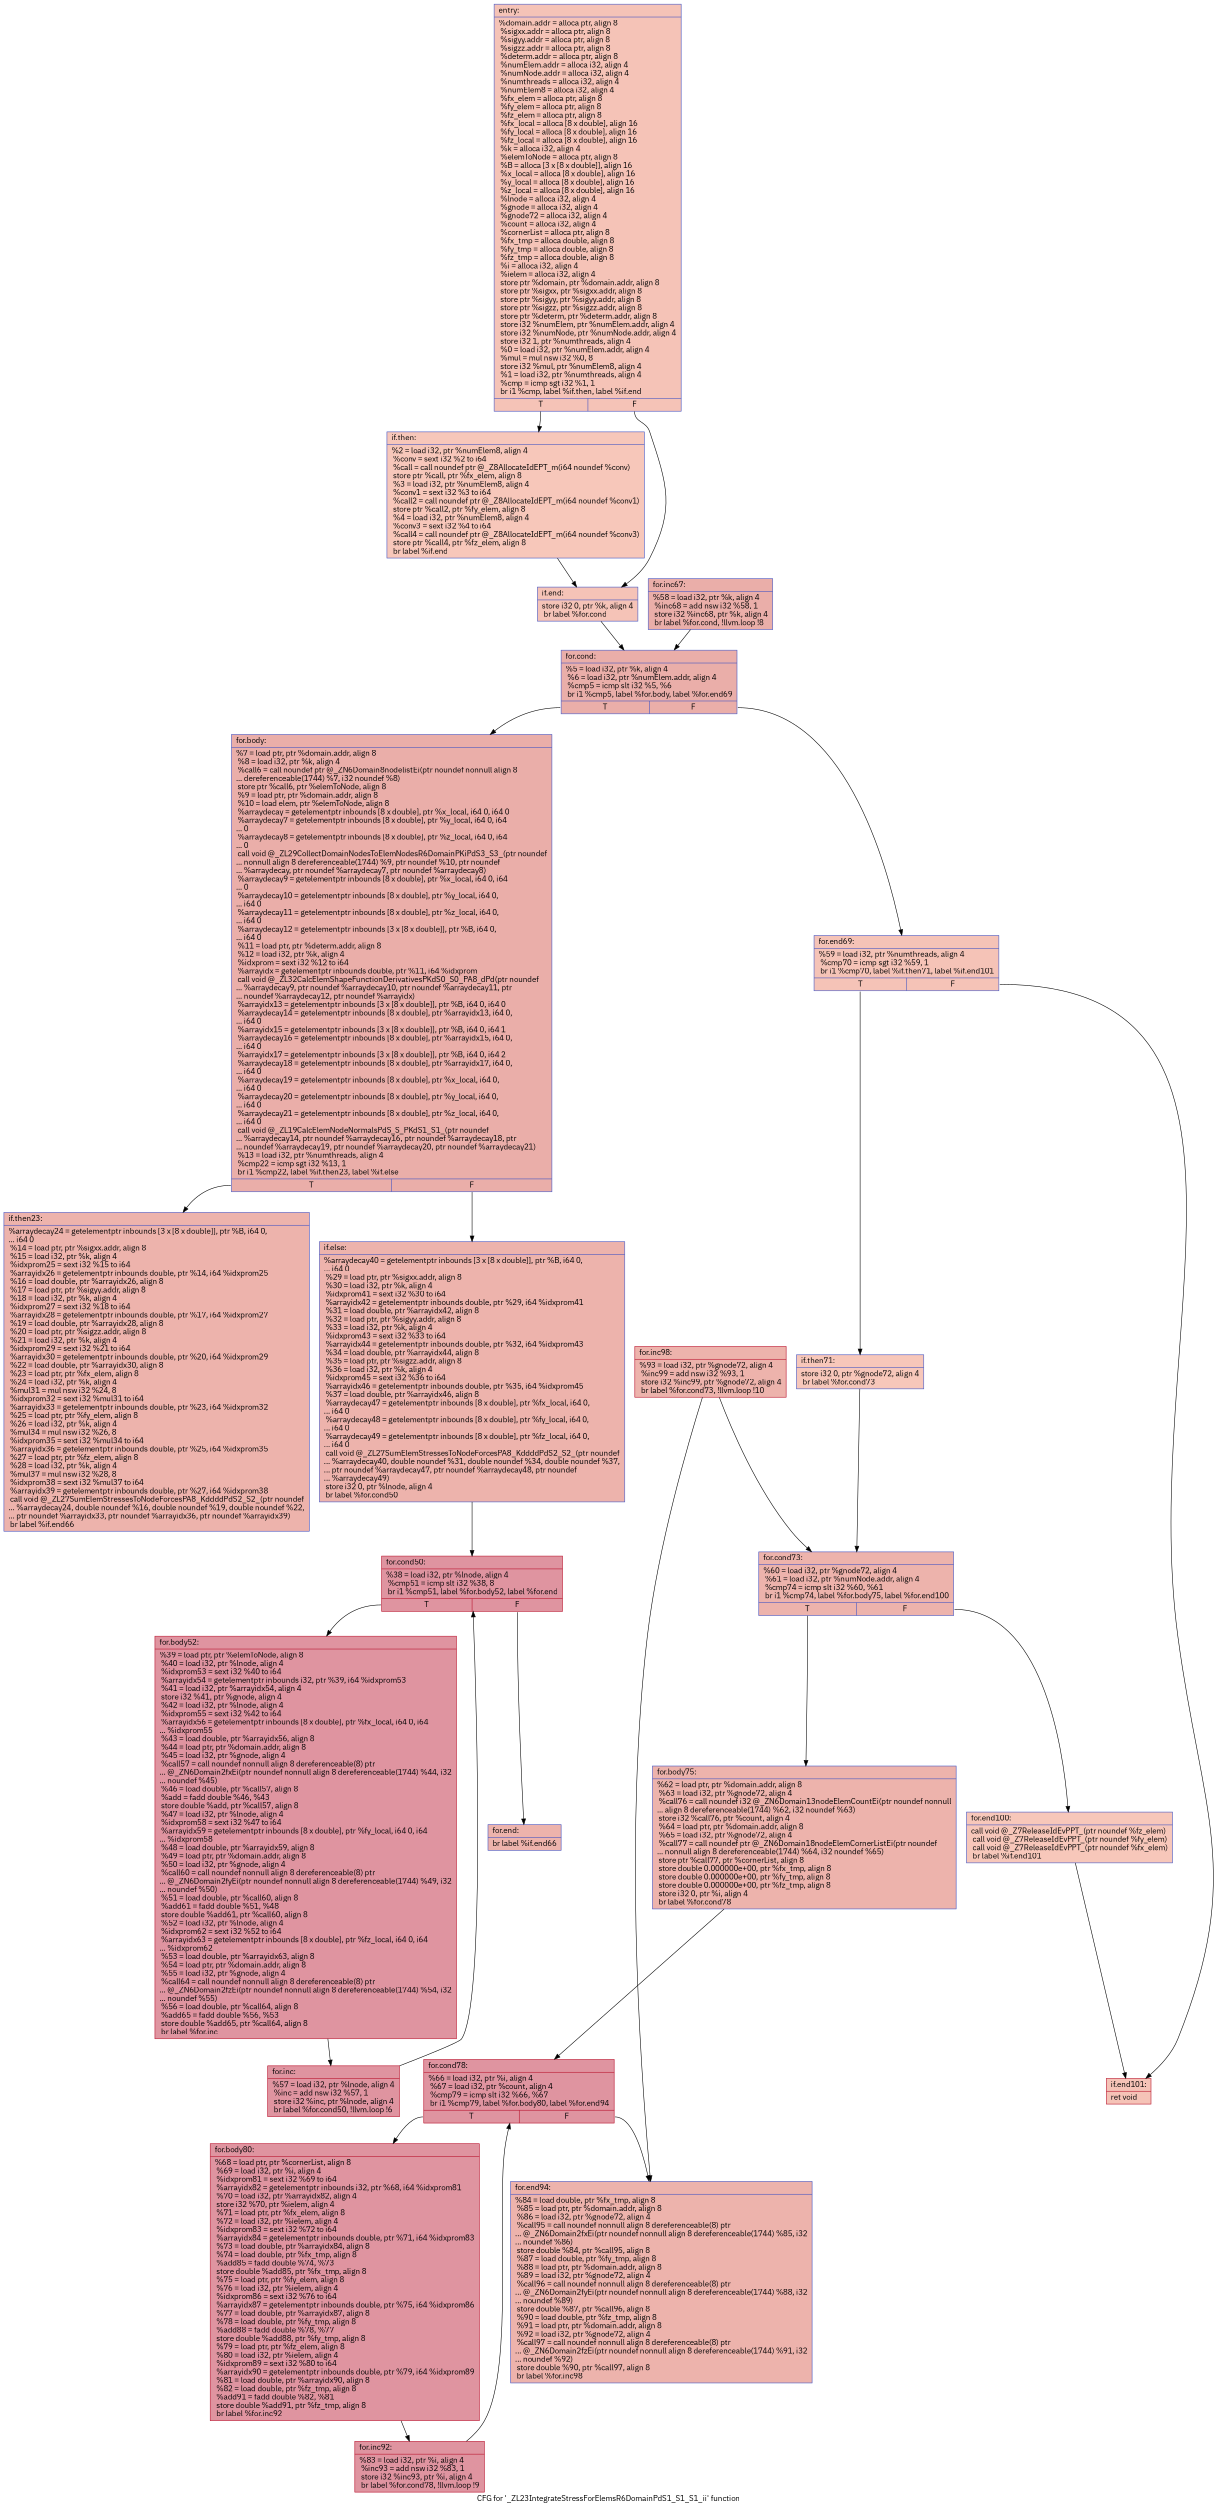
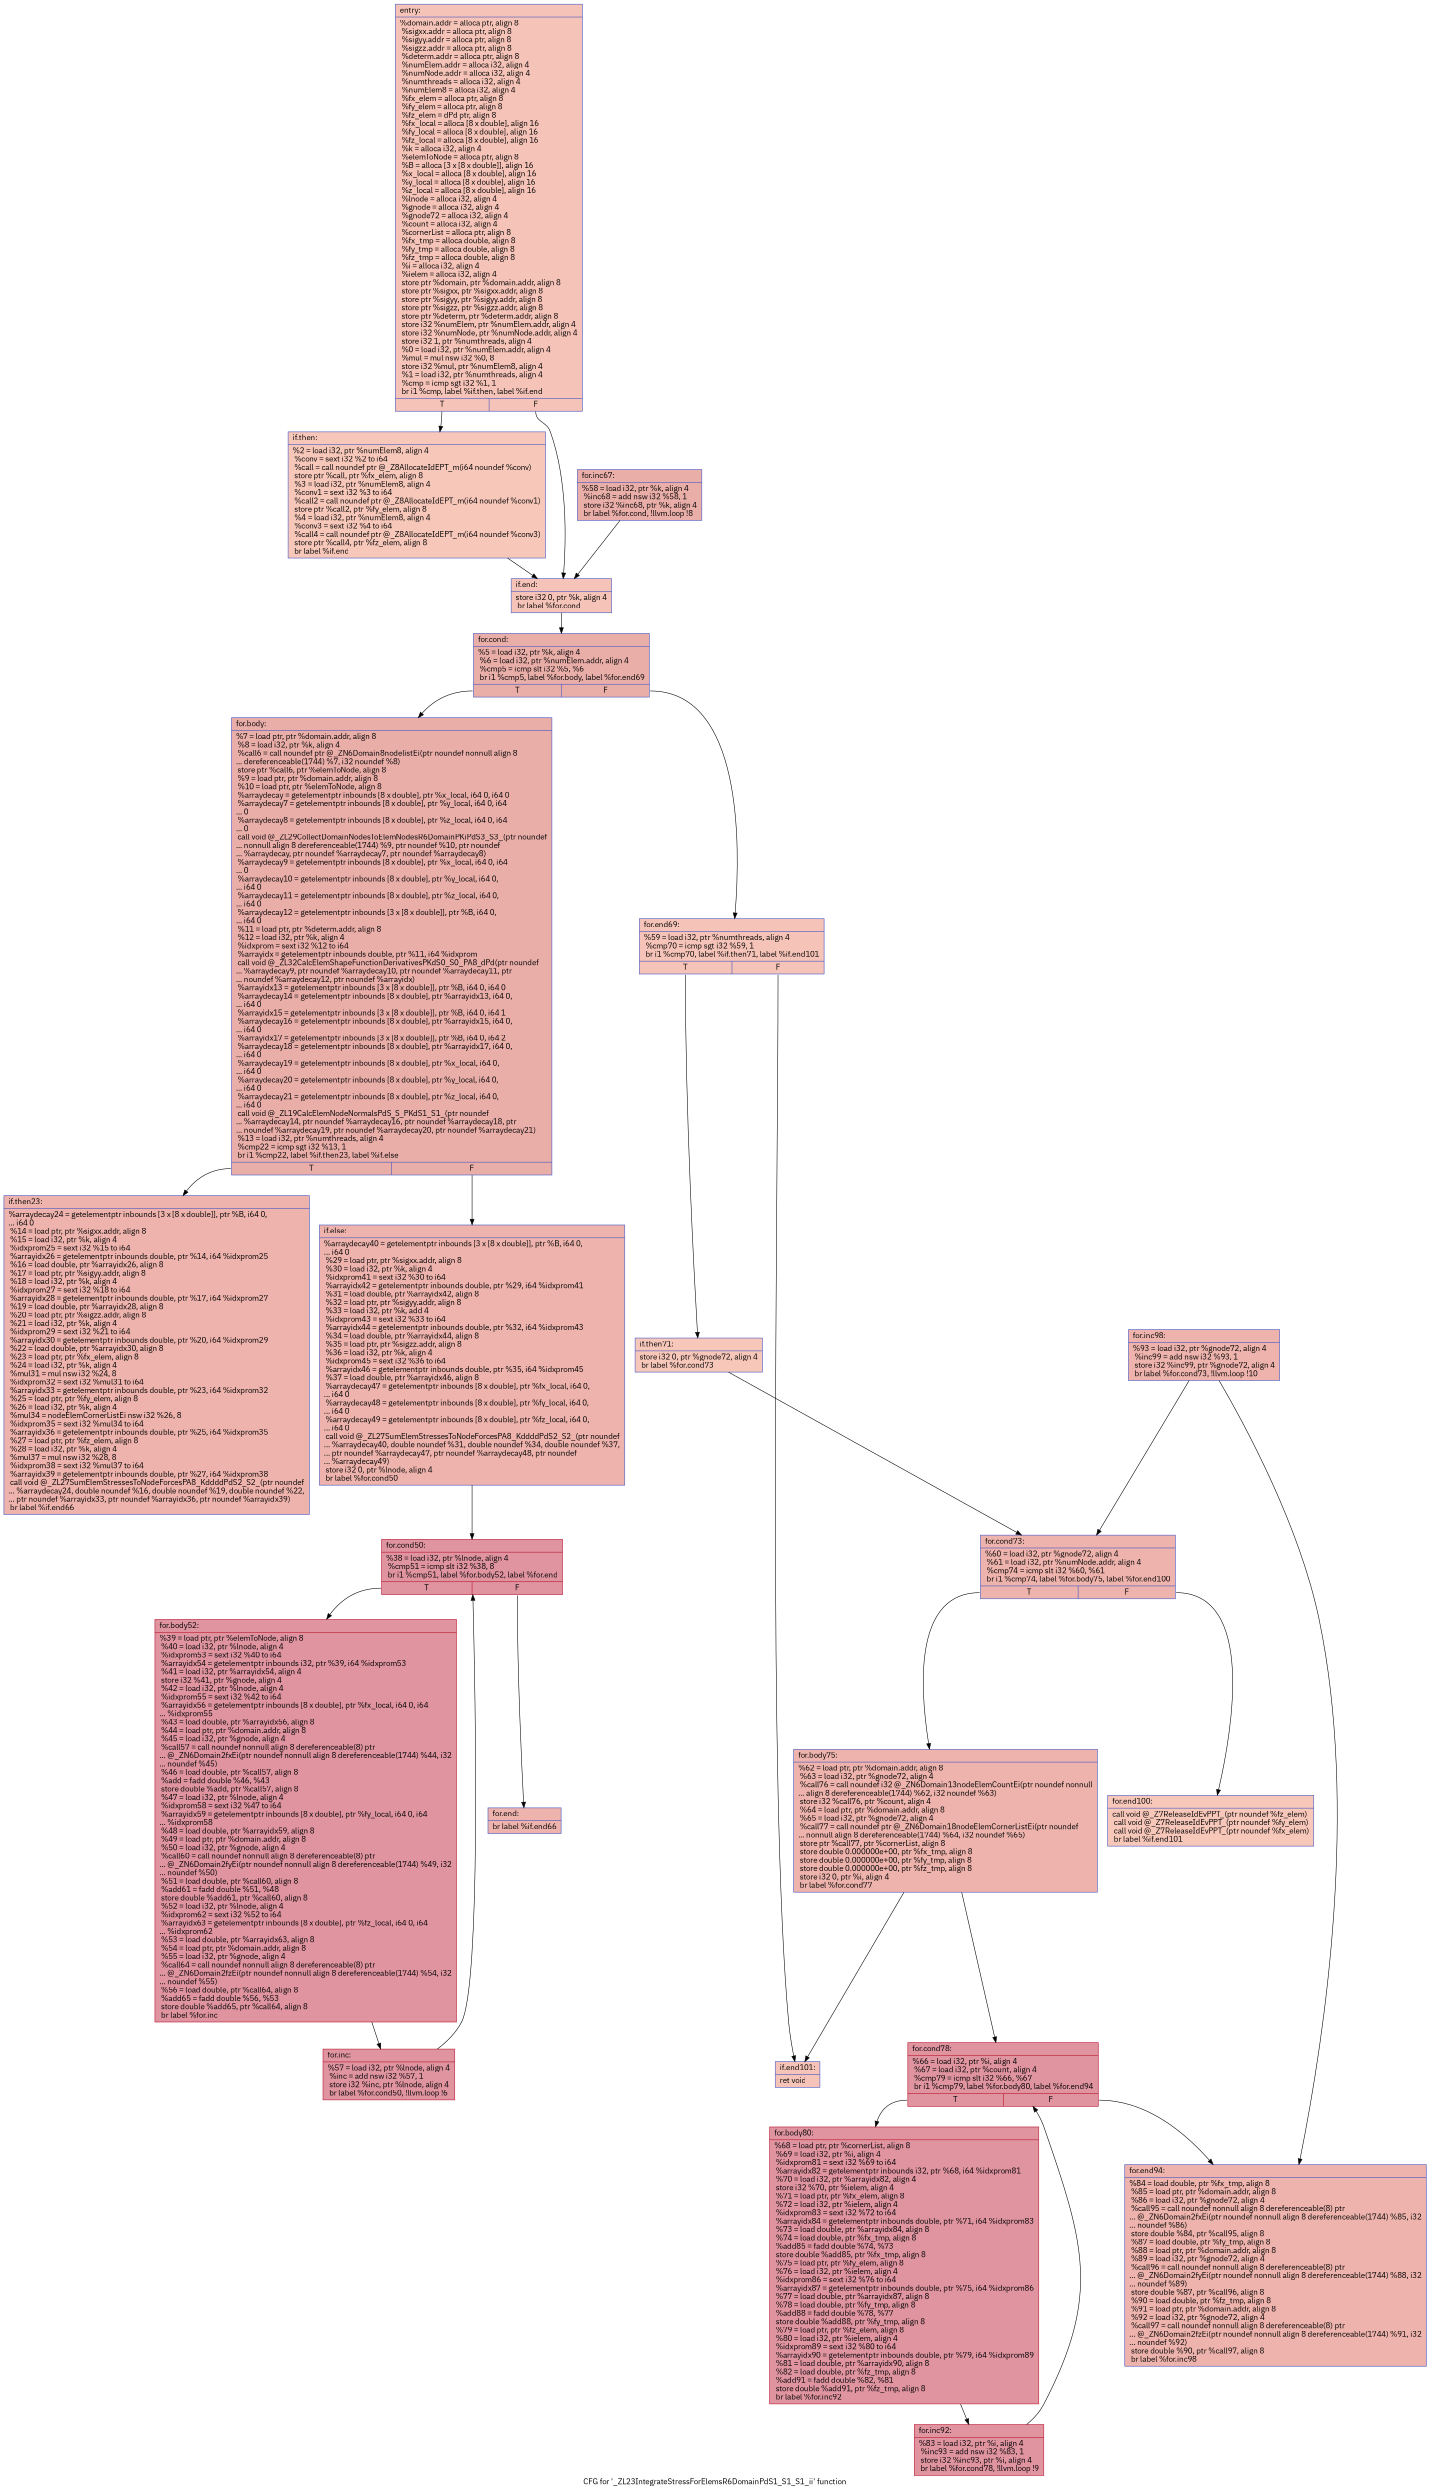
node "entry:": text "%fz_elem = alloca ptr, align 8" -> "%fz_elem = dPd ptr, align 8"
edge "for.inc67:" -> "for.cond:": now "for.inc67:" -> "if.end:"
node "for.body:": text "%10 = load elem, ptr %elemToNode, align 8" -> "%10 = load ptr, ptr %elemToNode, align 8"
node "if.else:": text "%33 = load i32, ptr %k, align 4" -> "%33 = load i32, ptr %k, add 4"
node "for.inc98:": color #b70d28ff -> #3d50c3ff
node "if.then23:": text "%mul34 = mul nsw i32 %26, 8" -> "%mul34 = nodeElemCornerListEi nsw i32 %26, 8"
node "for.body75:": text "br label %for.cond78" -> "br label %for.cond77"
edge "for.end100:" -> "if.end101:": now "for.body75:" -> "if.end101:"
node "if.end101:": color #b70d28ff -> #3d50c3ff
